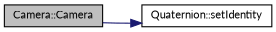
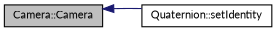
edge "Camera::Camera" -> "Quaternion::setIdentity": reversed
